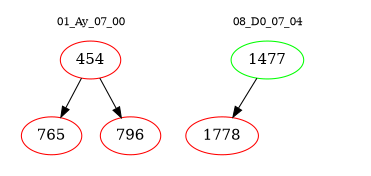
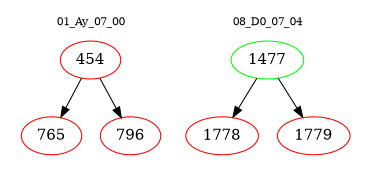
node "1779": added
